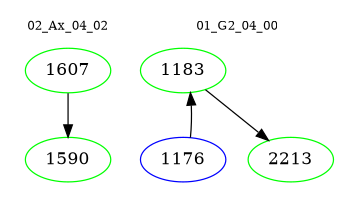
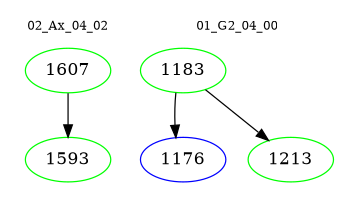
edge "1176" -> "1183": reversed
node "1590": label "1590" -> "1593"
node "2213": label "2213" -> "1213"
